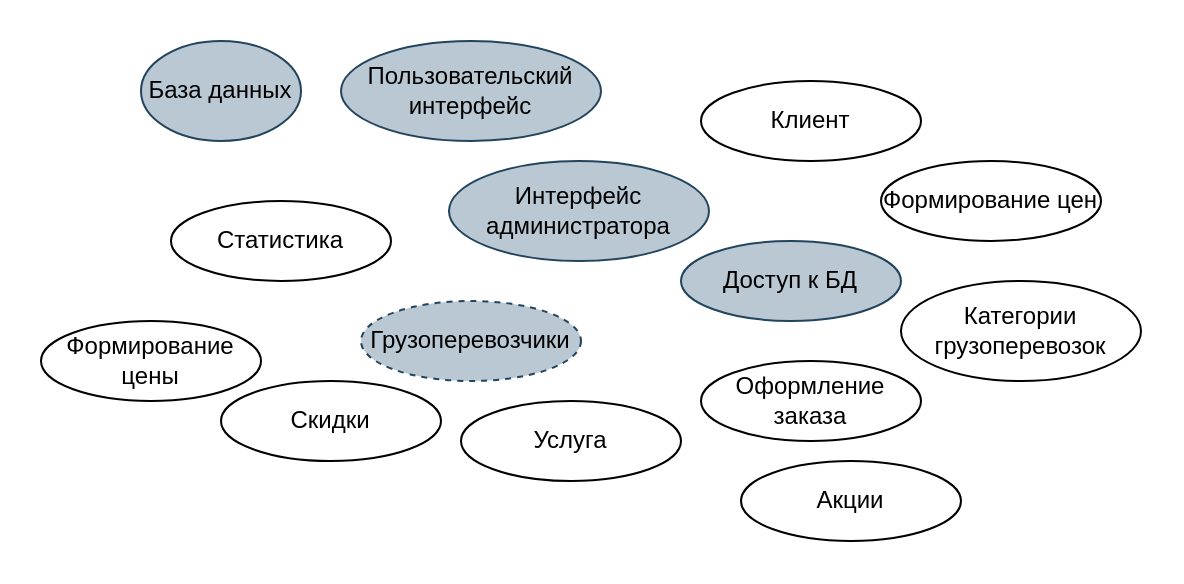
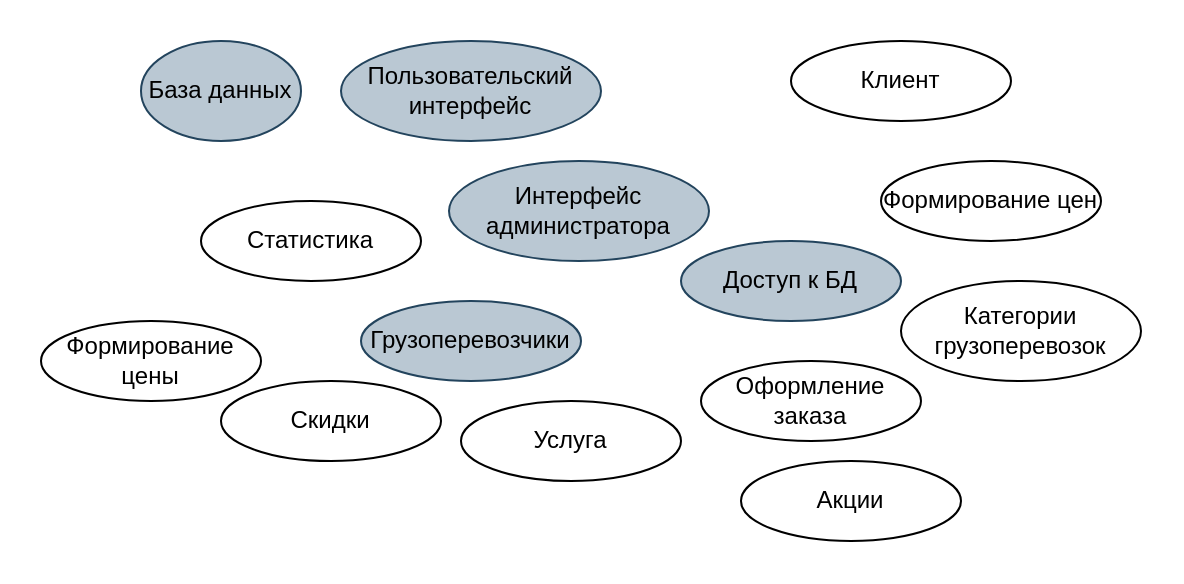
node "Клиент": moved (811, 121) -> (901, 81)
node "Статистика": moved (281, 241) -> (311, 241)
node "Грузоперевозчики": style dashed -> solid
